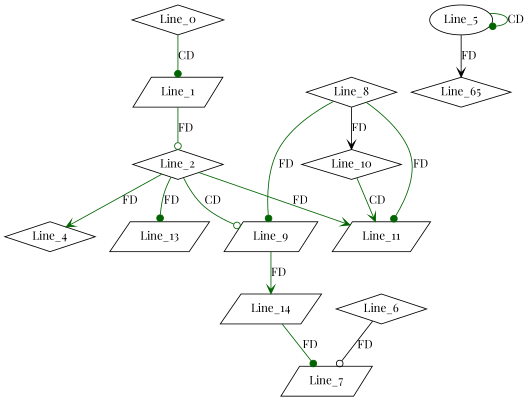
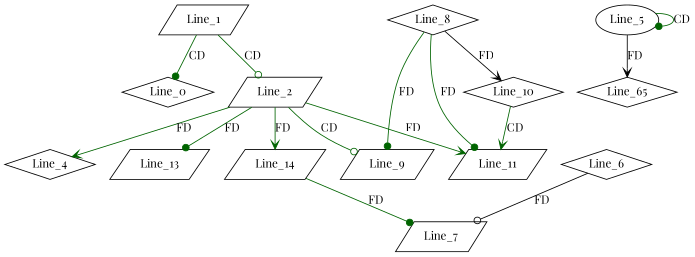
edge "Line_0" -> "Line_1": reversed
edge "Line_1" -> "Line_2": label "FD" -> "CD"
node "Line_2": shape diamond -> parallelogram
edge "Line_9" -> "Line_14": now "Line_2" -> "Line_14"
